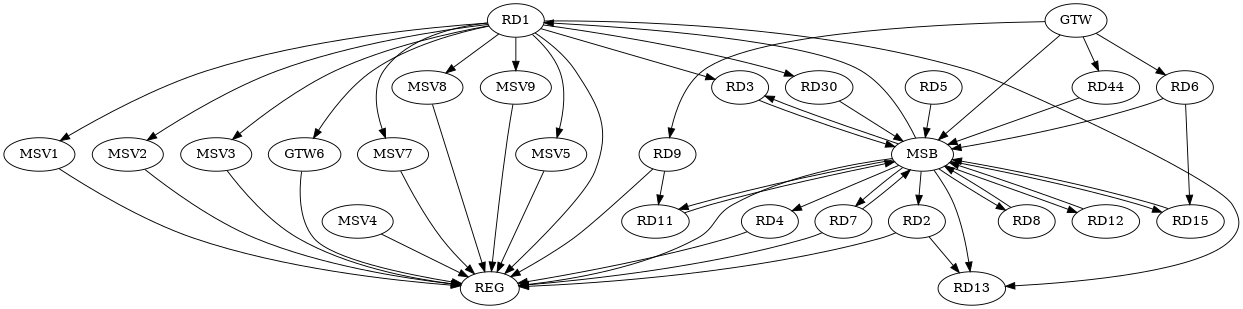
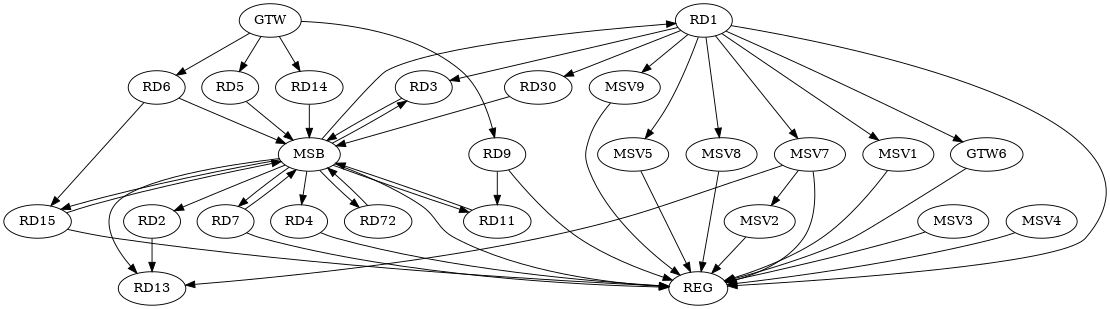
edge "RD1" -> "MSV2": now "MSV7" -> "MSV2"
edge "RD1" -> "MSV3": removed
edge "GTW" -> "MSB": now "GTW" -> "RD5"
node "RD44": label "RD44" -> "RD14"
edge "RD1" -> "RD13": now "MSV7" -> "RD13"
node "RD8": removed
node "RD12": label "RD12" -> "RD72"
edge "RD2" -> "REG": now "RD15" -> "REG"
